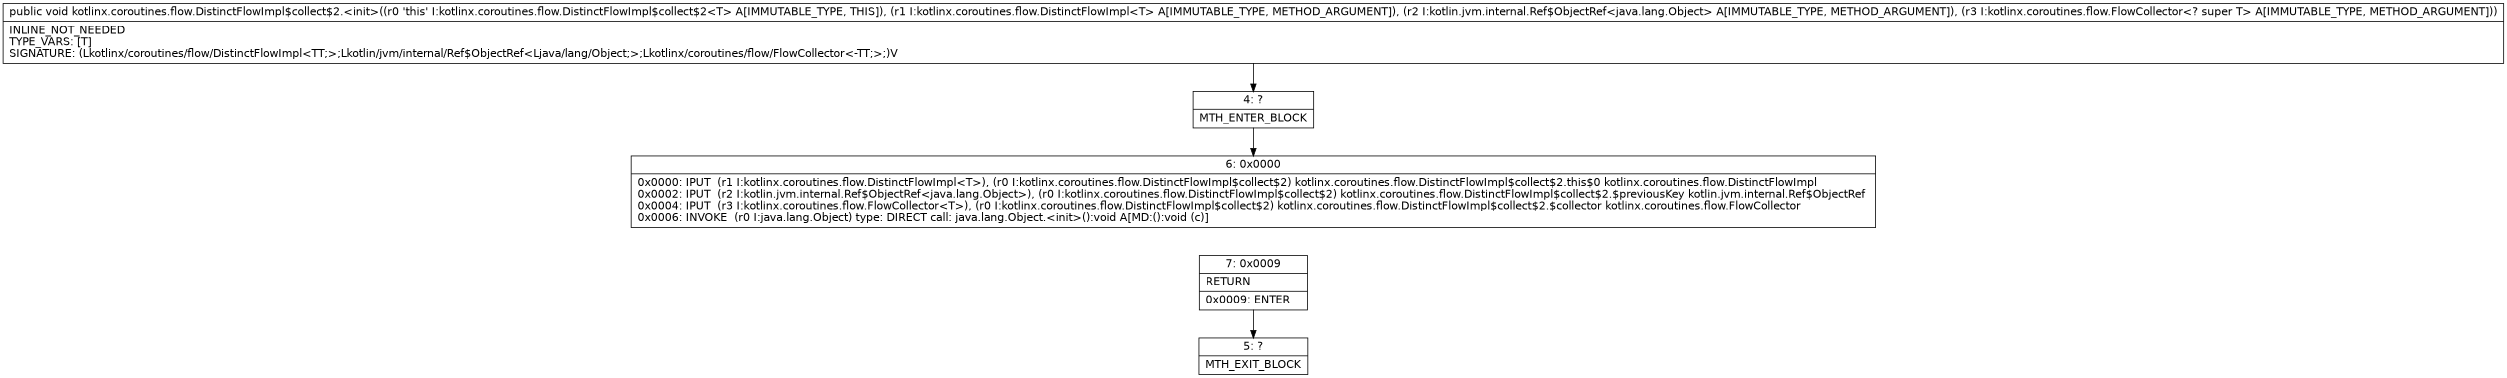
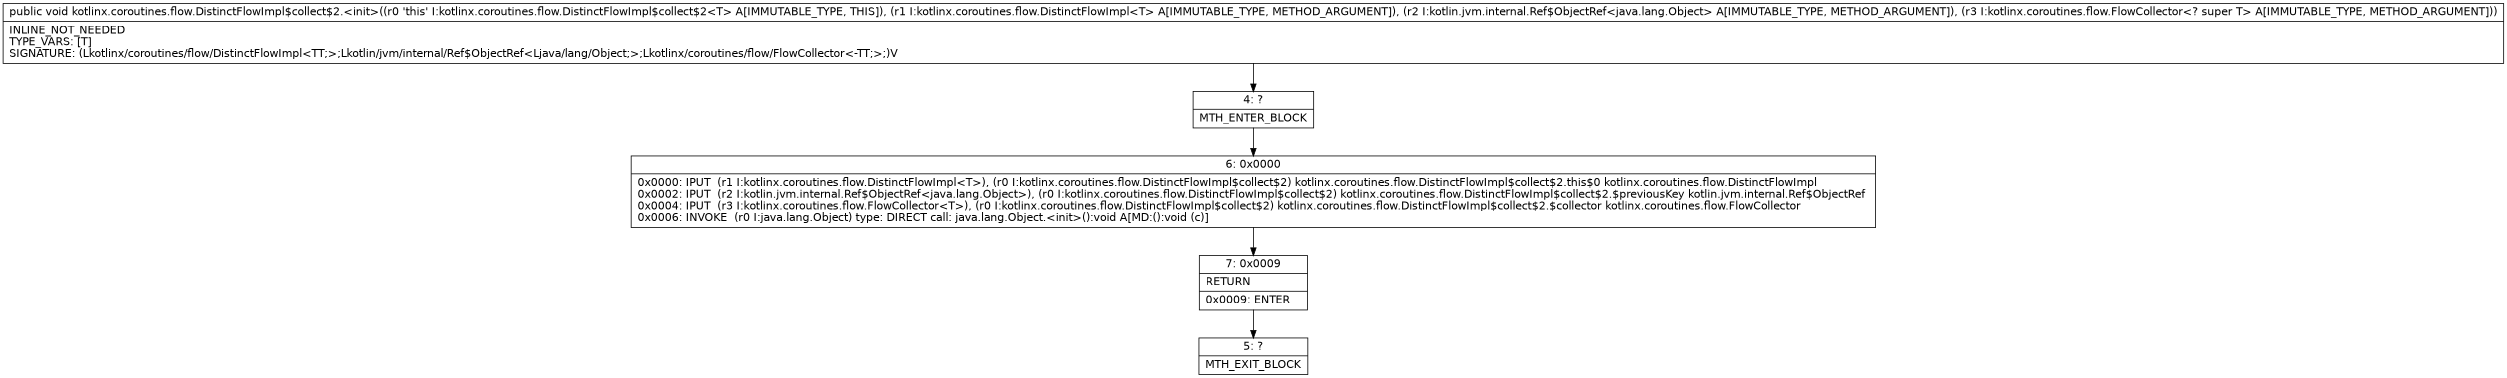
edge "6: 0x0000" -> "7: 0x0009": added
